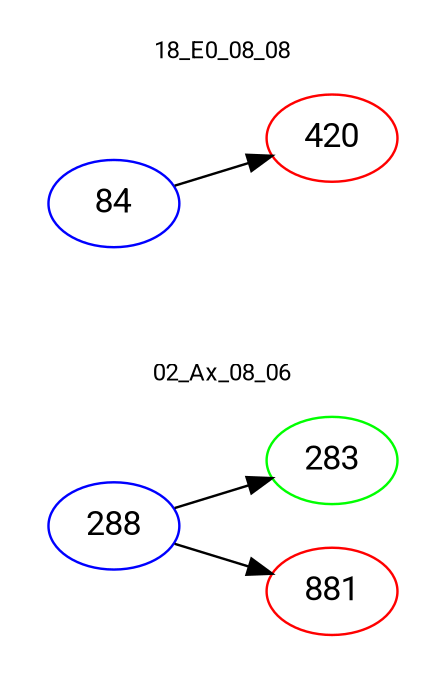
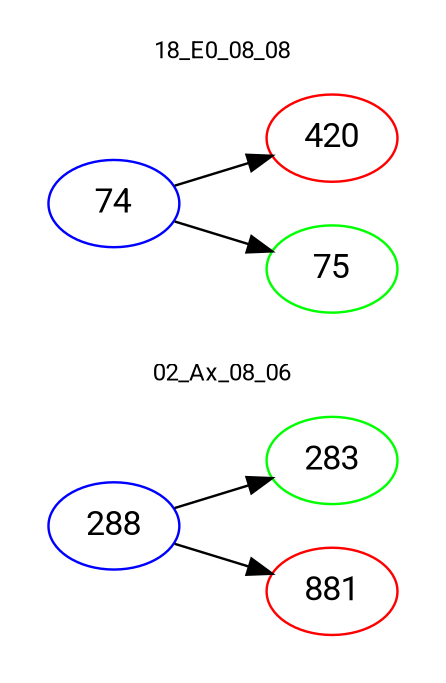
node "84": label "84" -> "74"
node "75": added
